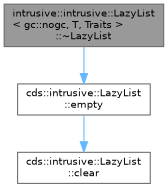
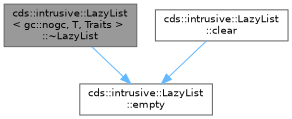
node "intrusive::intrusive::LazyList < gc::nogc, T, Traits > ::~LazyList": label "intrusive::intrusive::LazyList < gc::nogc, T, Traits > ::~LazyList" -> "cds::intrusive::LazyList < gc::nogc, T, Traits > ::~LazyList"
edge "cds::intrusive::LazyList ::empty" -> "cds::intrusive::LazyList ::clear": reversed
